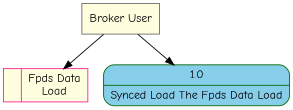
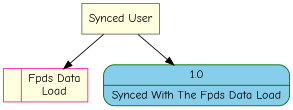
node "Broker User": label "Broker User" -> "Synced User"
node "1.0": text "Synced Load The Fpds Data Load" -> "Synced With The Fpds Data Load"
